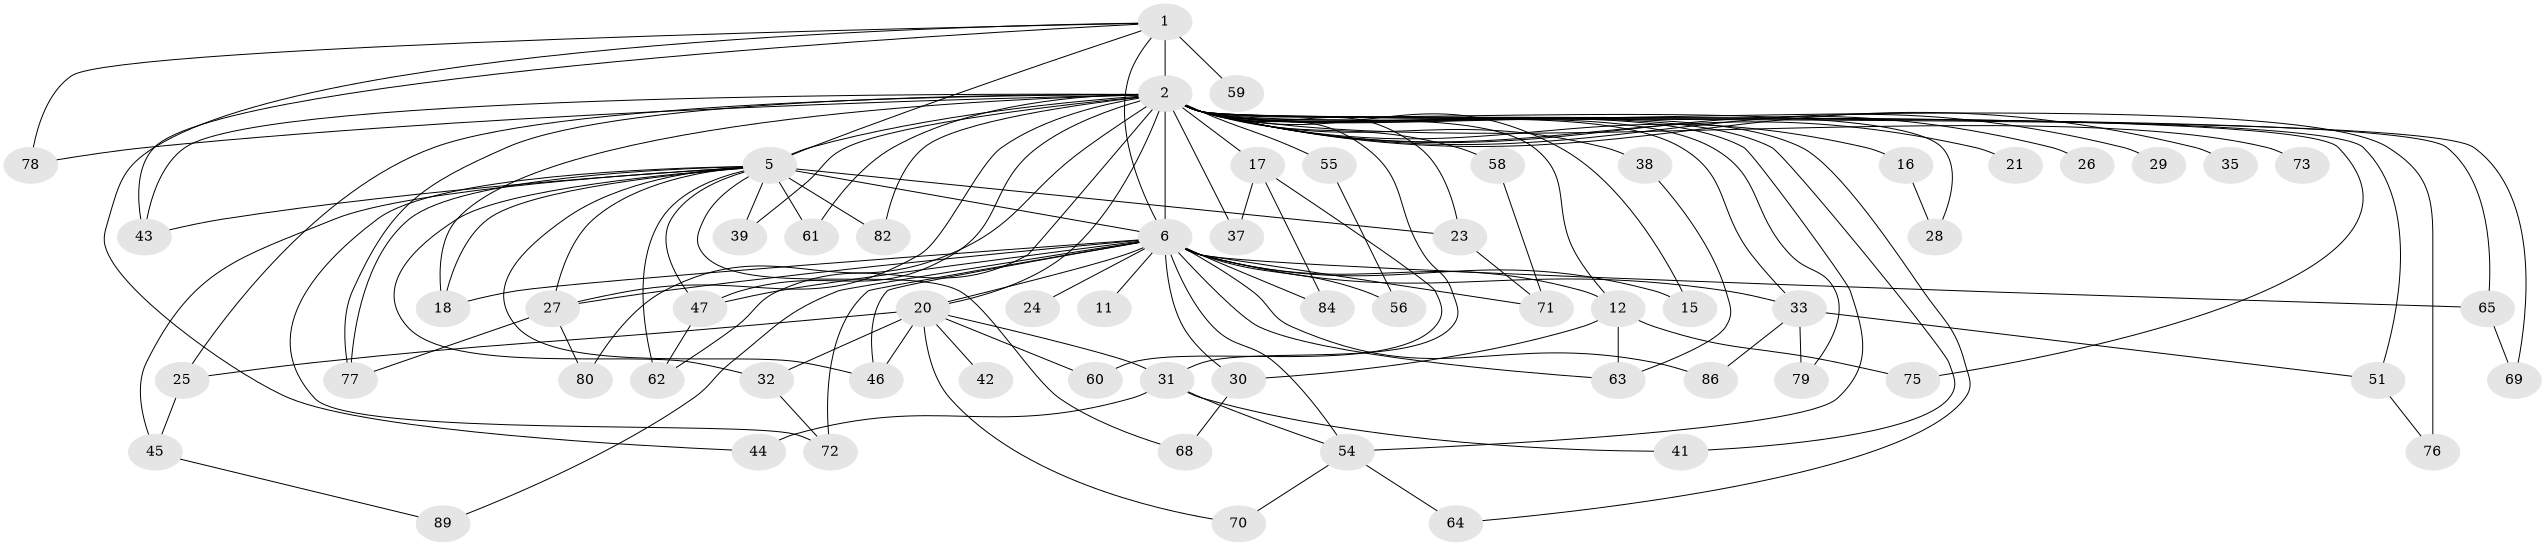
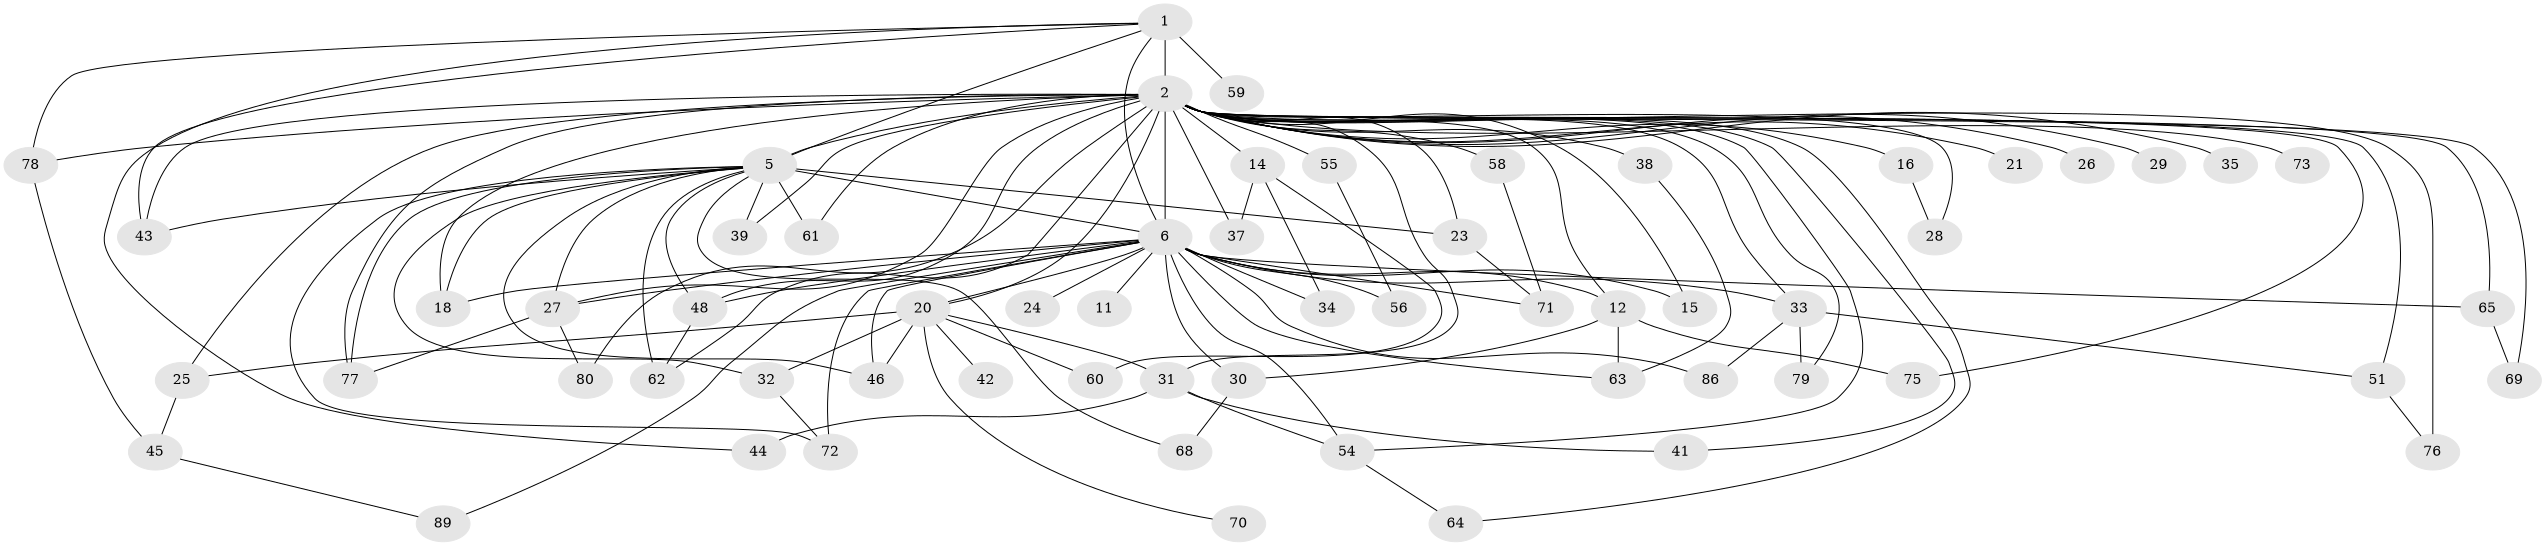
node "17": label "17" -> "14"
edge "5" -- "45": now "78" -- "45"
node "82": removed
node "47": label "47" -> "48"
node "84": label "84" -> "34"
edge "54" -- "70": removed
